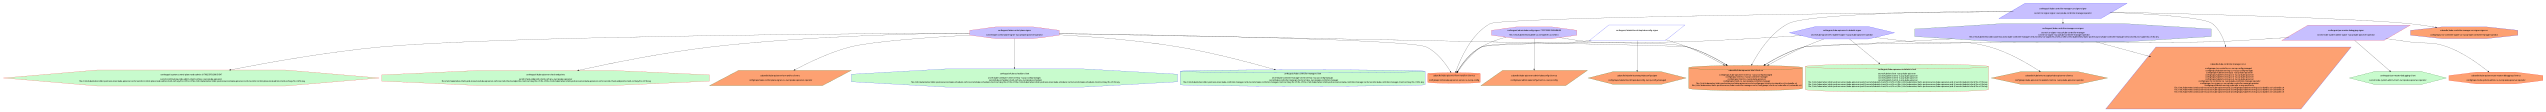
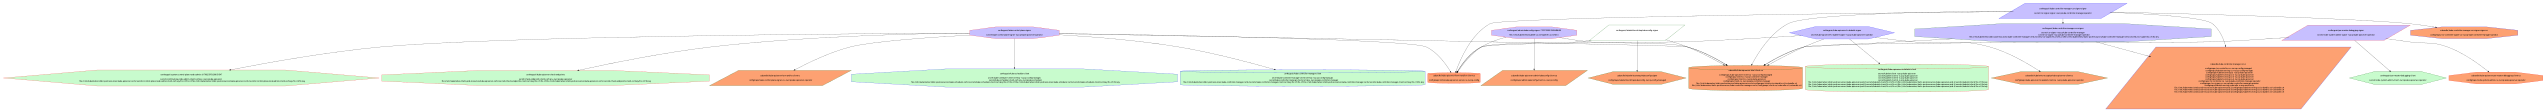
node "certkeypair/kubelet-bootstrap-kubeconfig-signer": color blue -> darkgreen
